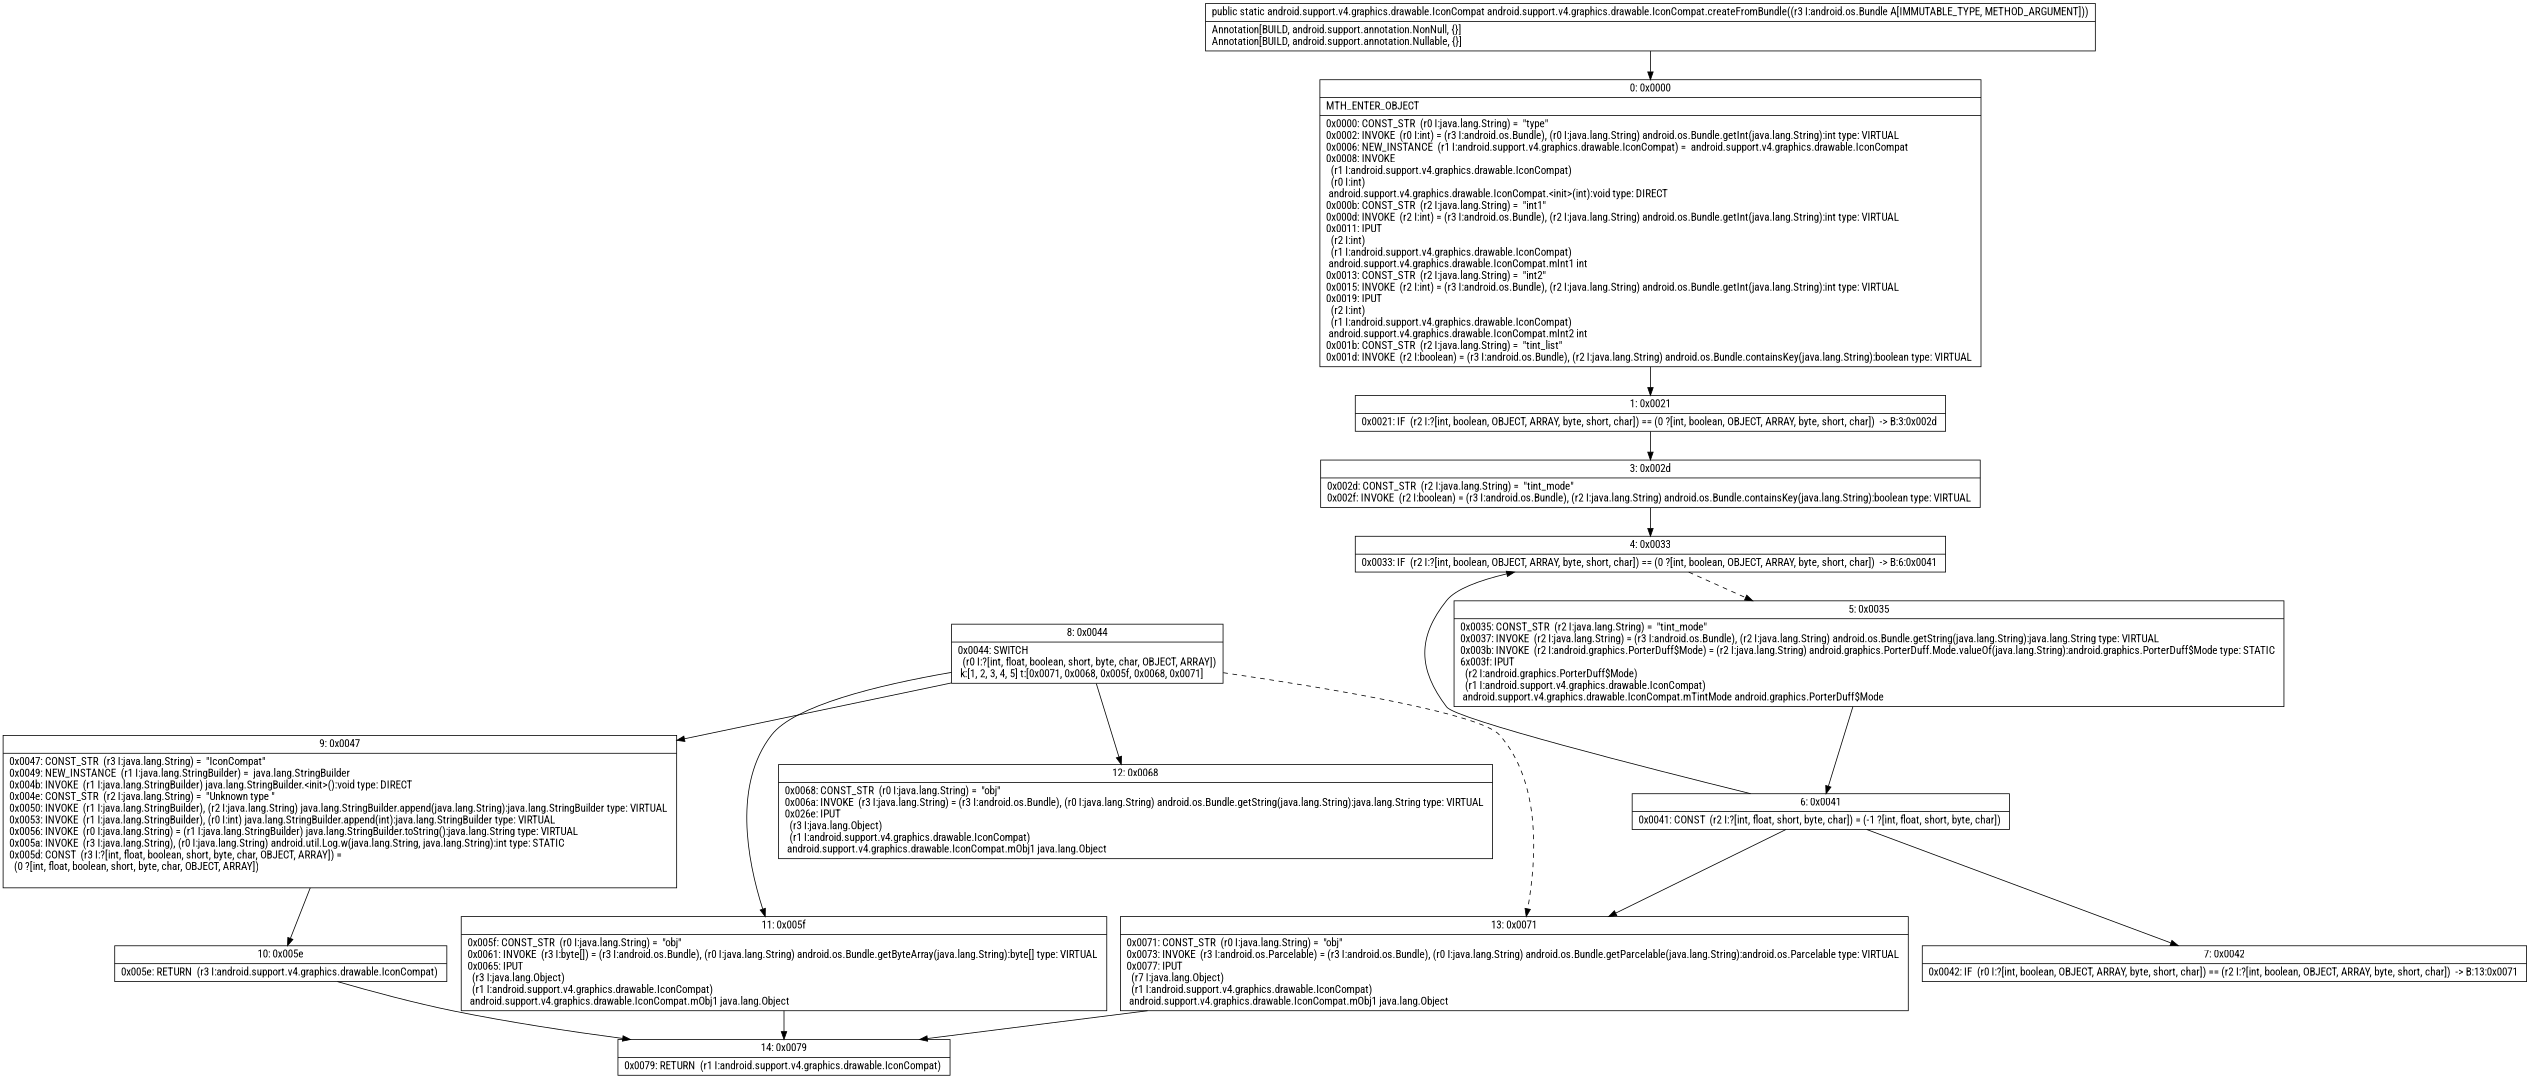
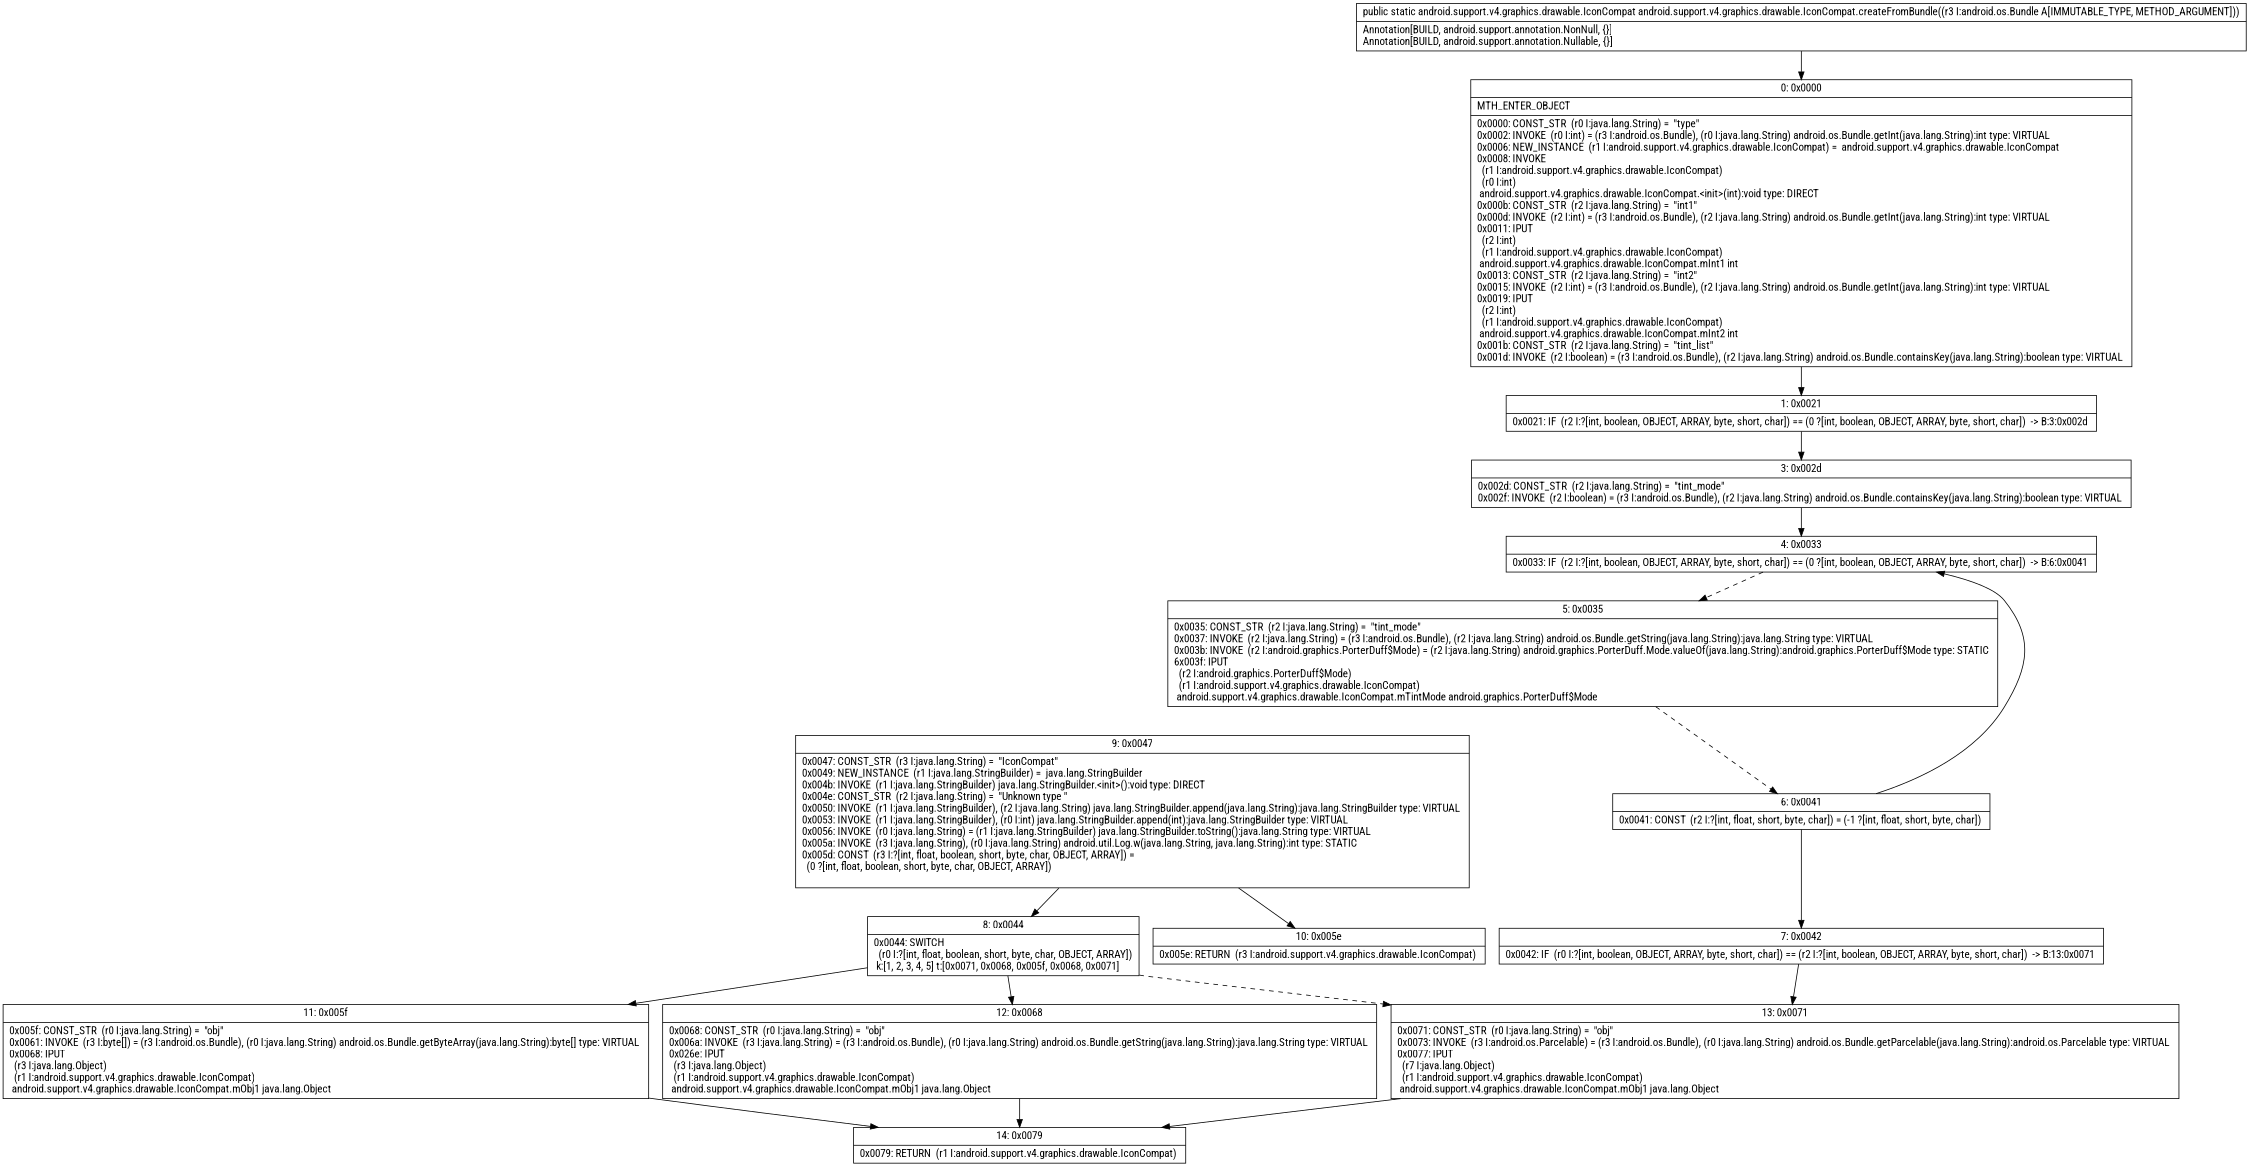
edge "8: 0x0044" -> "9: 0x0047": reversed
edge "5: 0x0035" -> "6: 0x0041": style solid -> dashed
edge "6: 0x0041" -> "13: 0x0071": now "7: 0x0042" -> "13: 0x0071"
node "11: 0x005f": text "0x0065: IPUT" -> "0x0068: IPUT"
edge "10: 0x005e" -> "14: 0x0079": now "12: 0x0068" -> "14: 0x0079"
